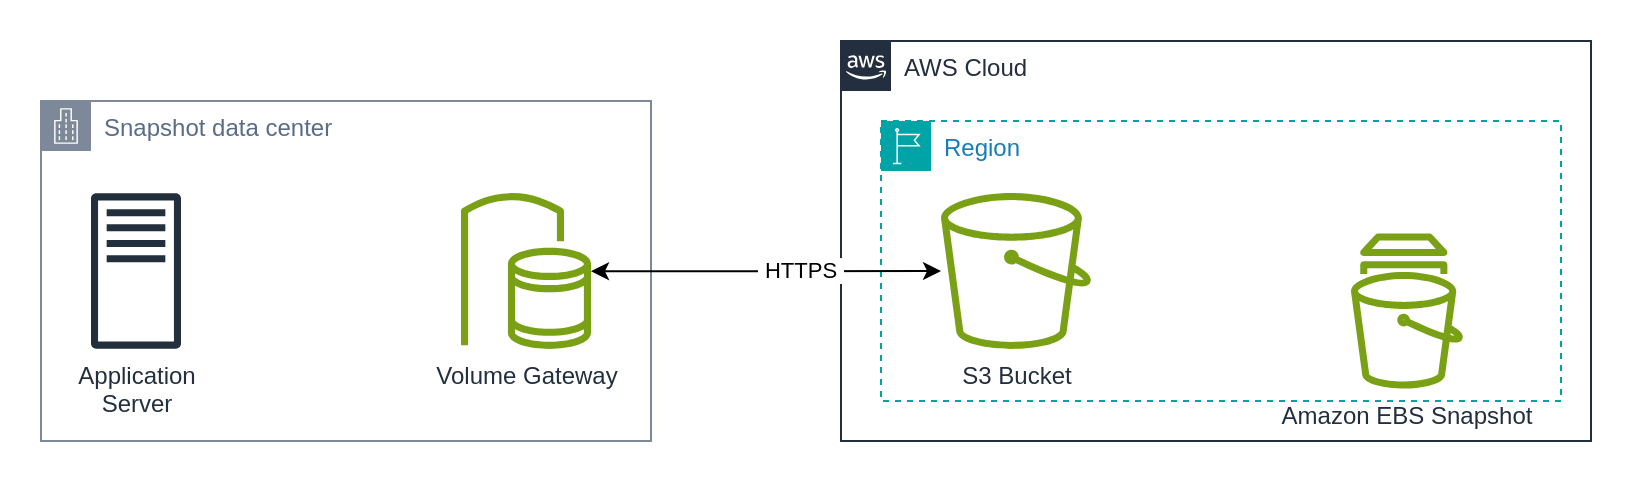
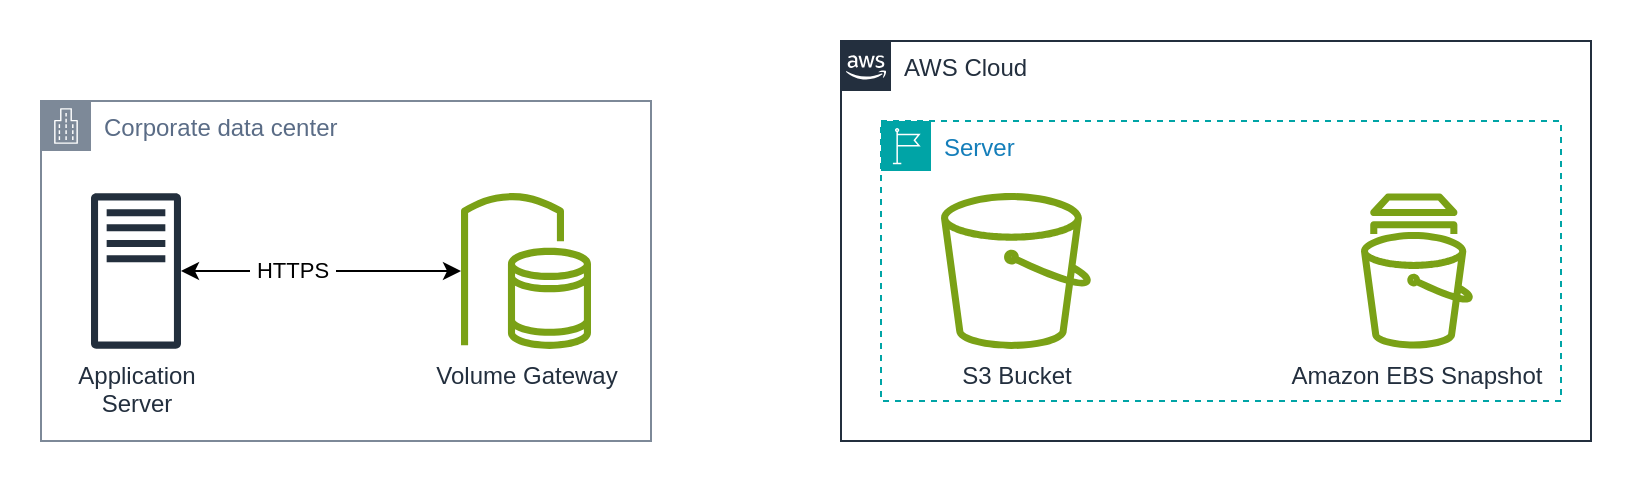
node "Snapshot data center": label "Snapshot data center" -> "Corporate data center"
node "Region": label "Region" -> "Server"
edge "Volume Gateway" -- "S3 Bucket": now "Volume Gateway" -- "Application Server"
node "Amazon EBS Snapshot": moved (1407, 311) -> (1417, 271)
